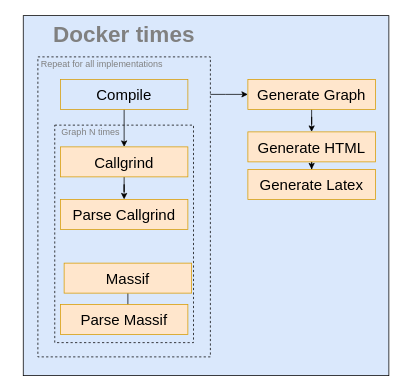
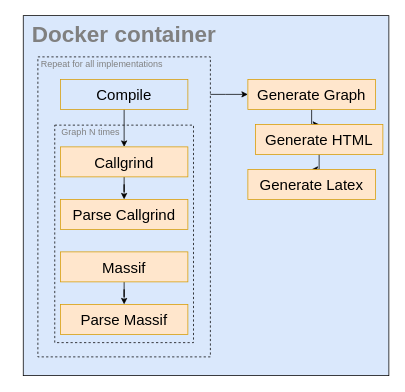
node "Docker times": label "Docker times" -> "Docker container"
node "Generate HTML": moved (312, 147) -> (319, 139)
node "Massif": moved (128, 278) -> (124, 267)
